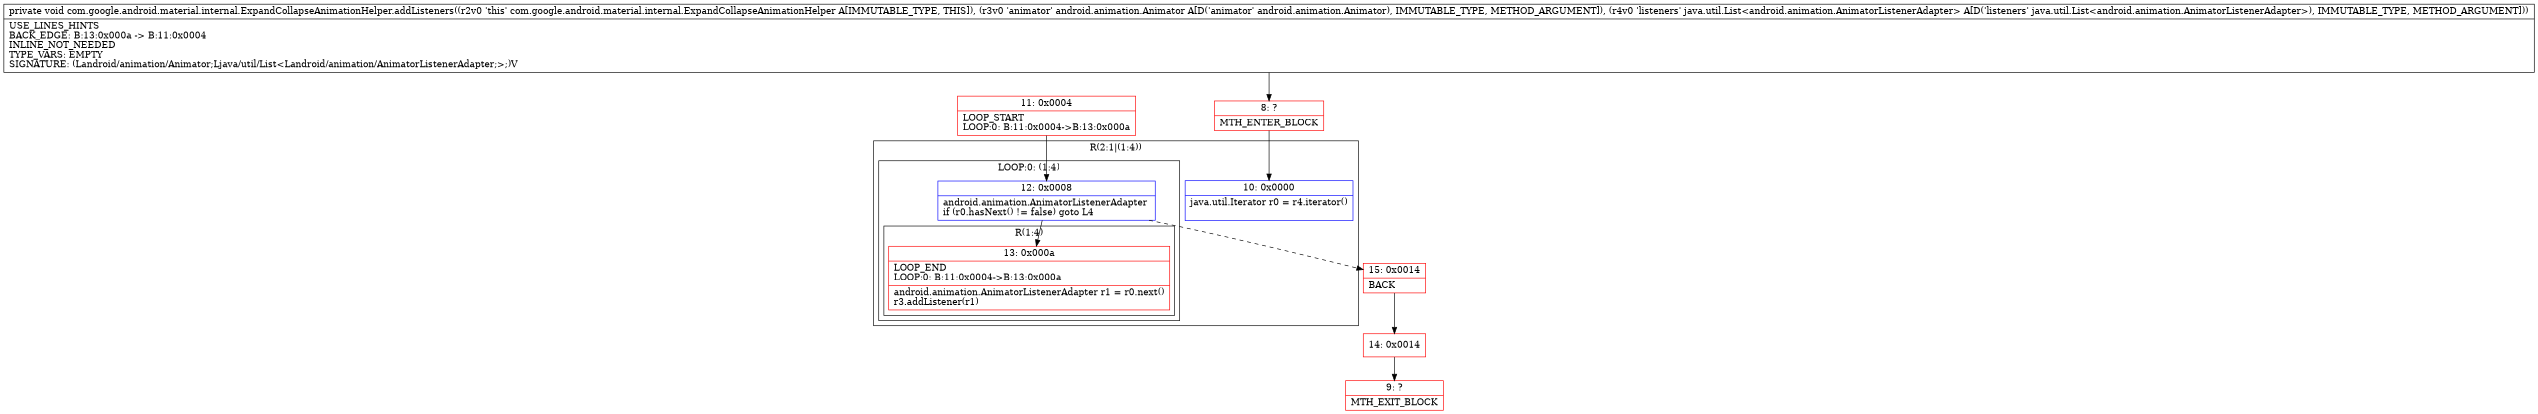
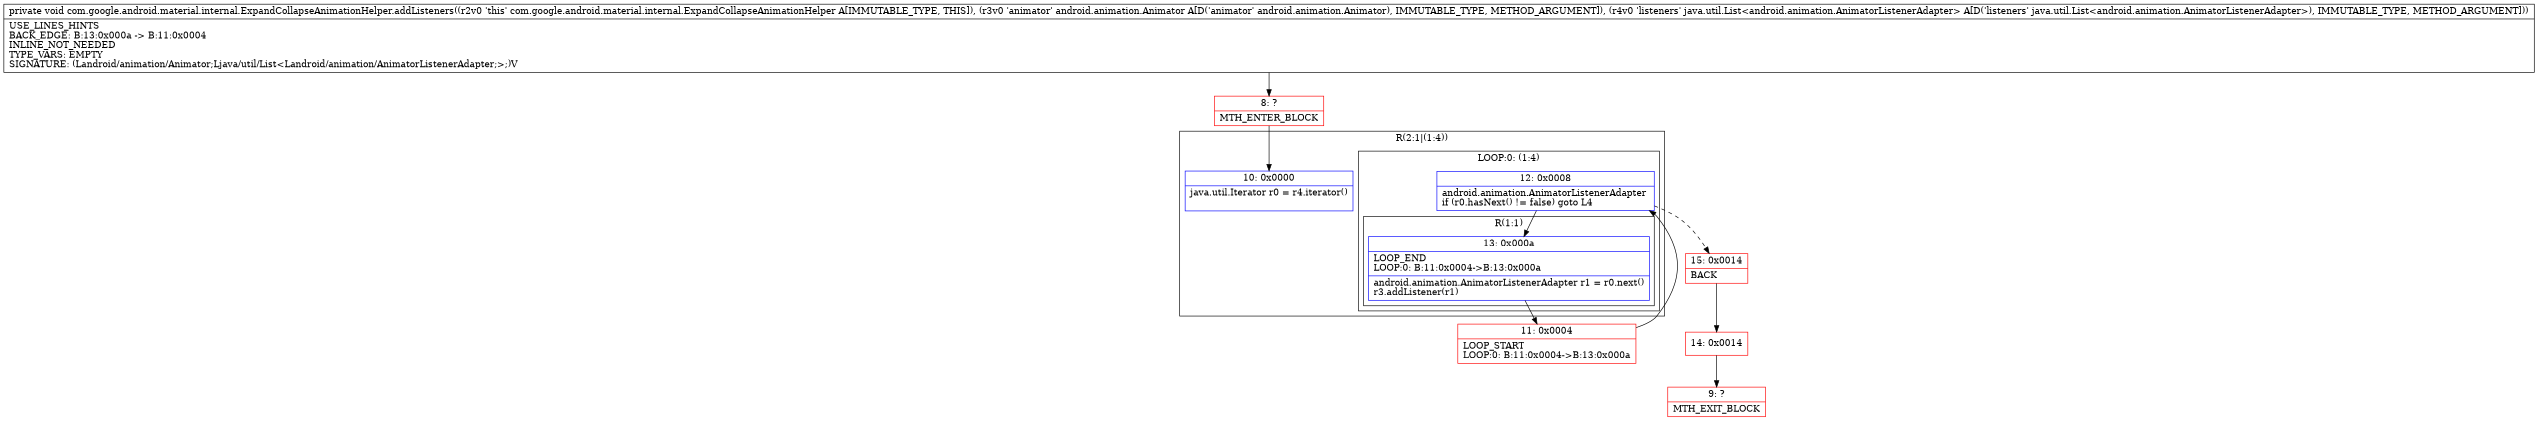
cluster "R(1:4)": label "R(1:4)" -> "R(1:1)"
node "13: 0x000a": color red -> blue
edge "13: 0x000a" -> "11: 0x0004": added
